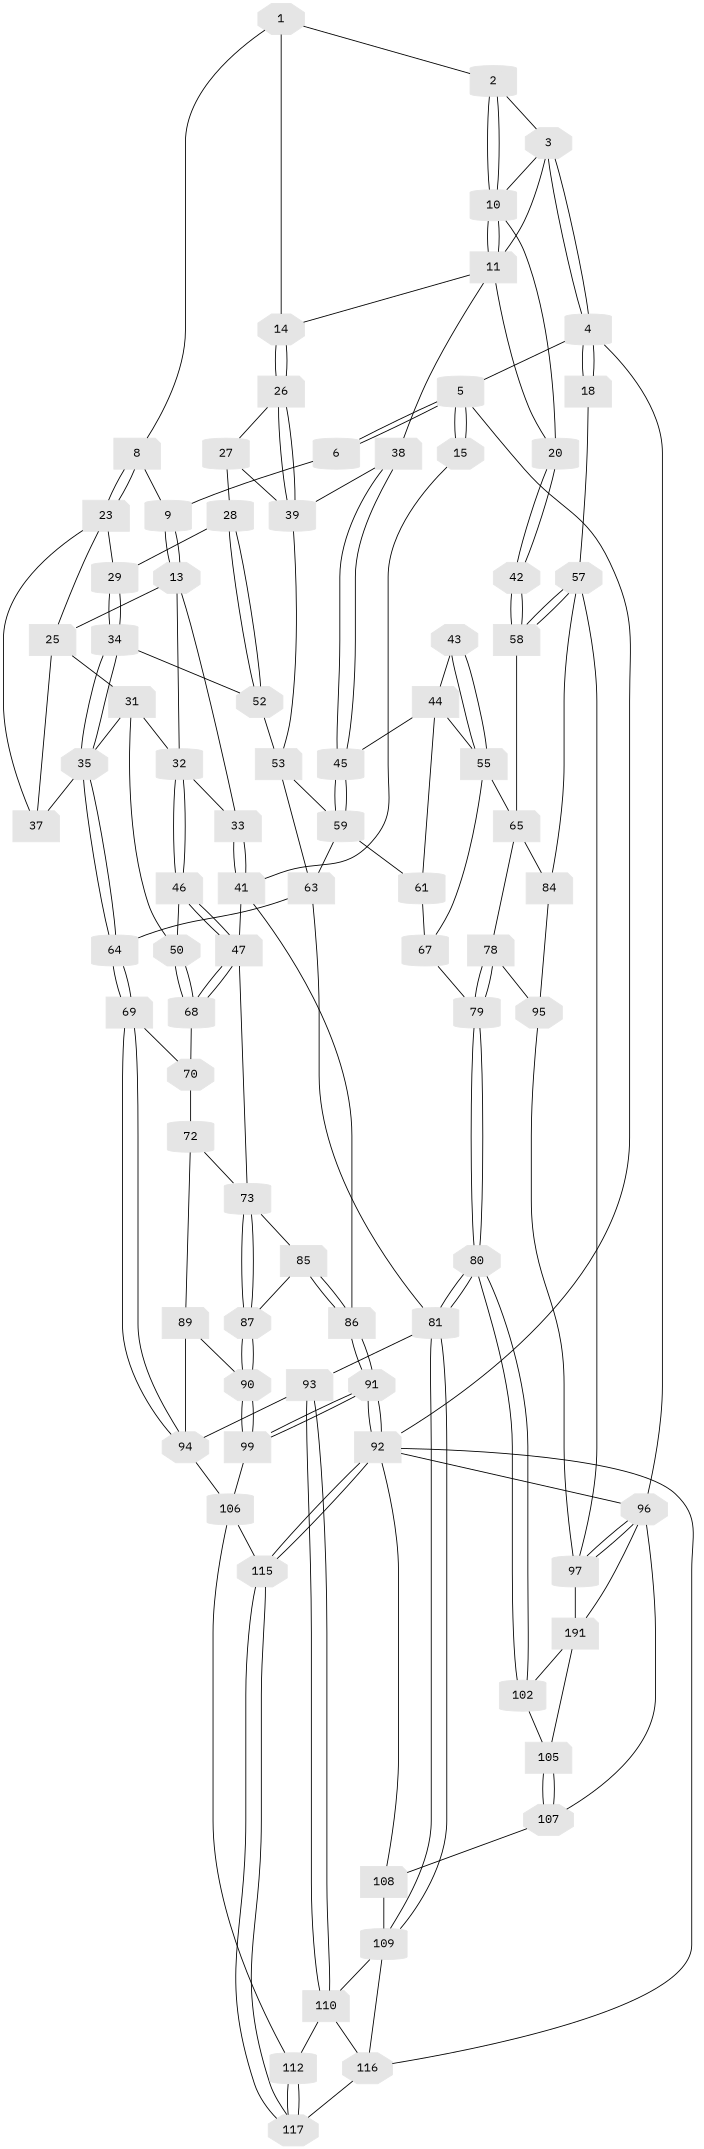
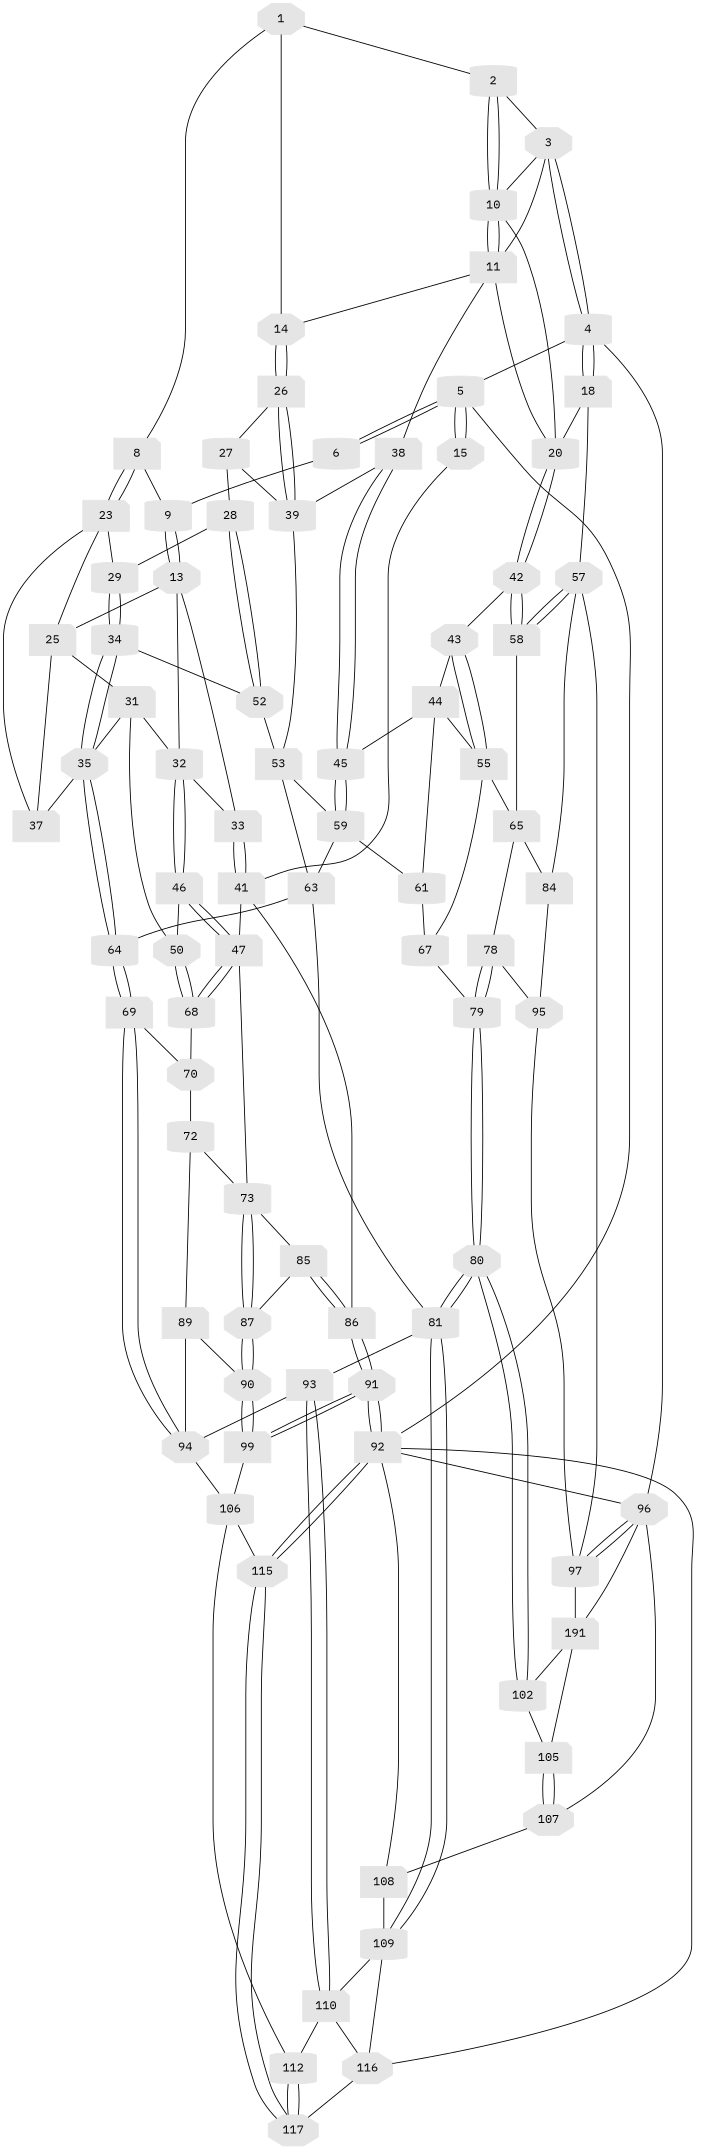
edge "18" -- "20": added
edge "42" -- "43": added
